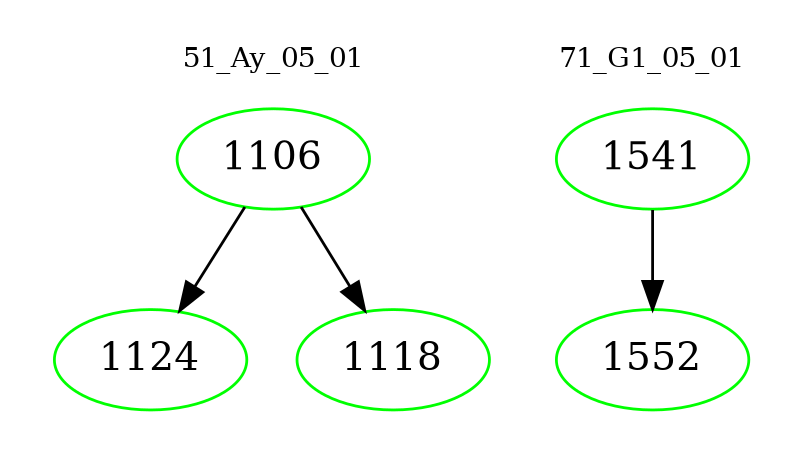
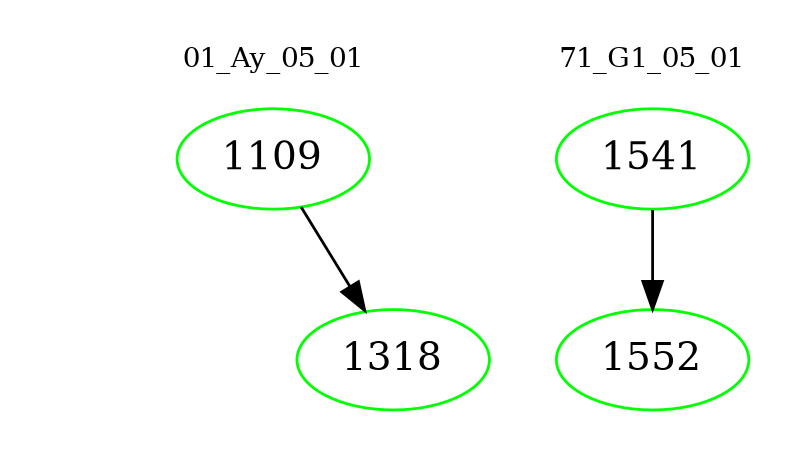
cluster "51_Ay_05_01": label "51_Ay_05_01" -> "01_Ay_05_01"
node "1106": label "1106" -> "1109"
node "1124": removed
node "1118": label "1118" -> "1318"
